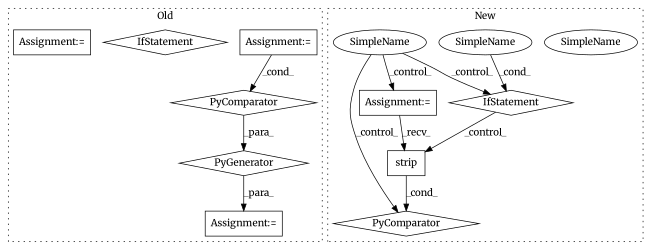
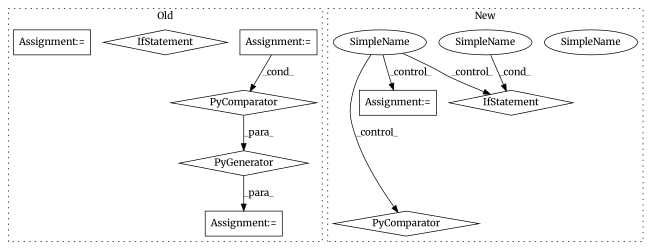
node "strip": removed
